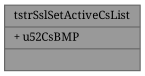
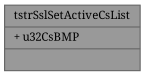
node "tstrSslSetActiveCsList": text "+ u52CsBMP" -> "+ u32CsBMP"
